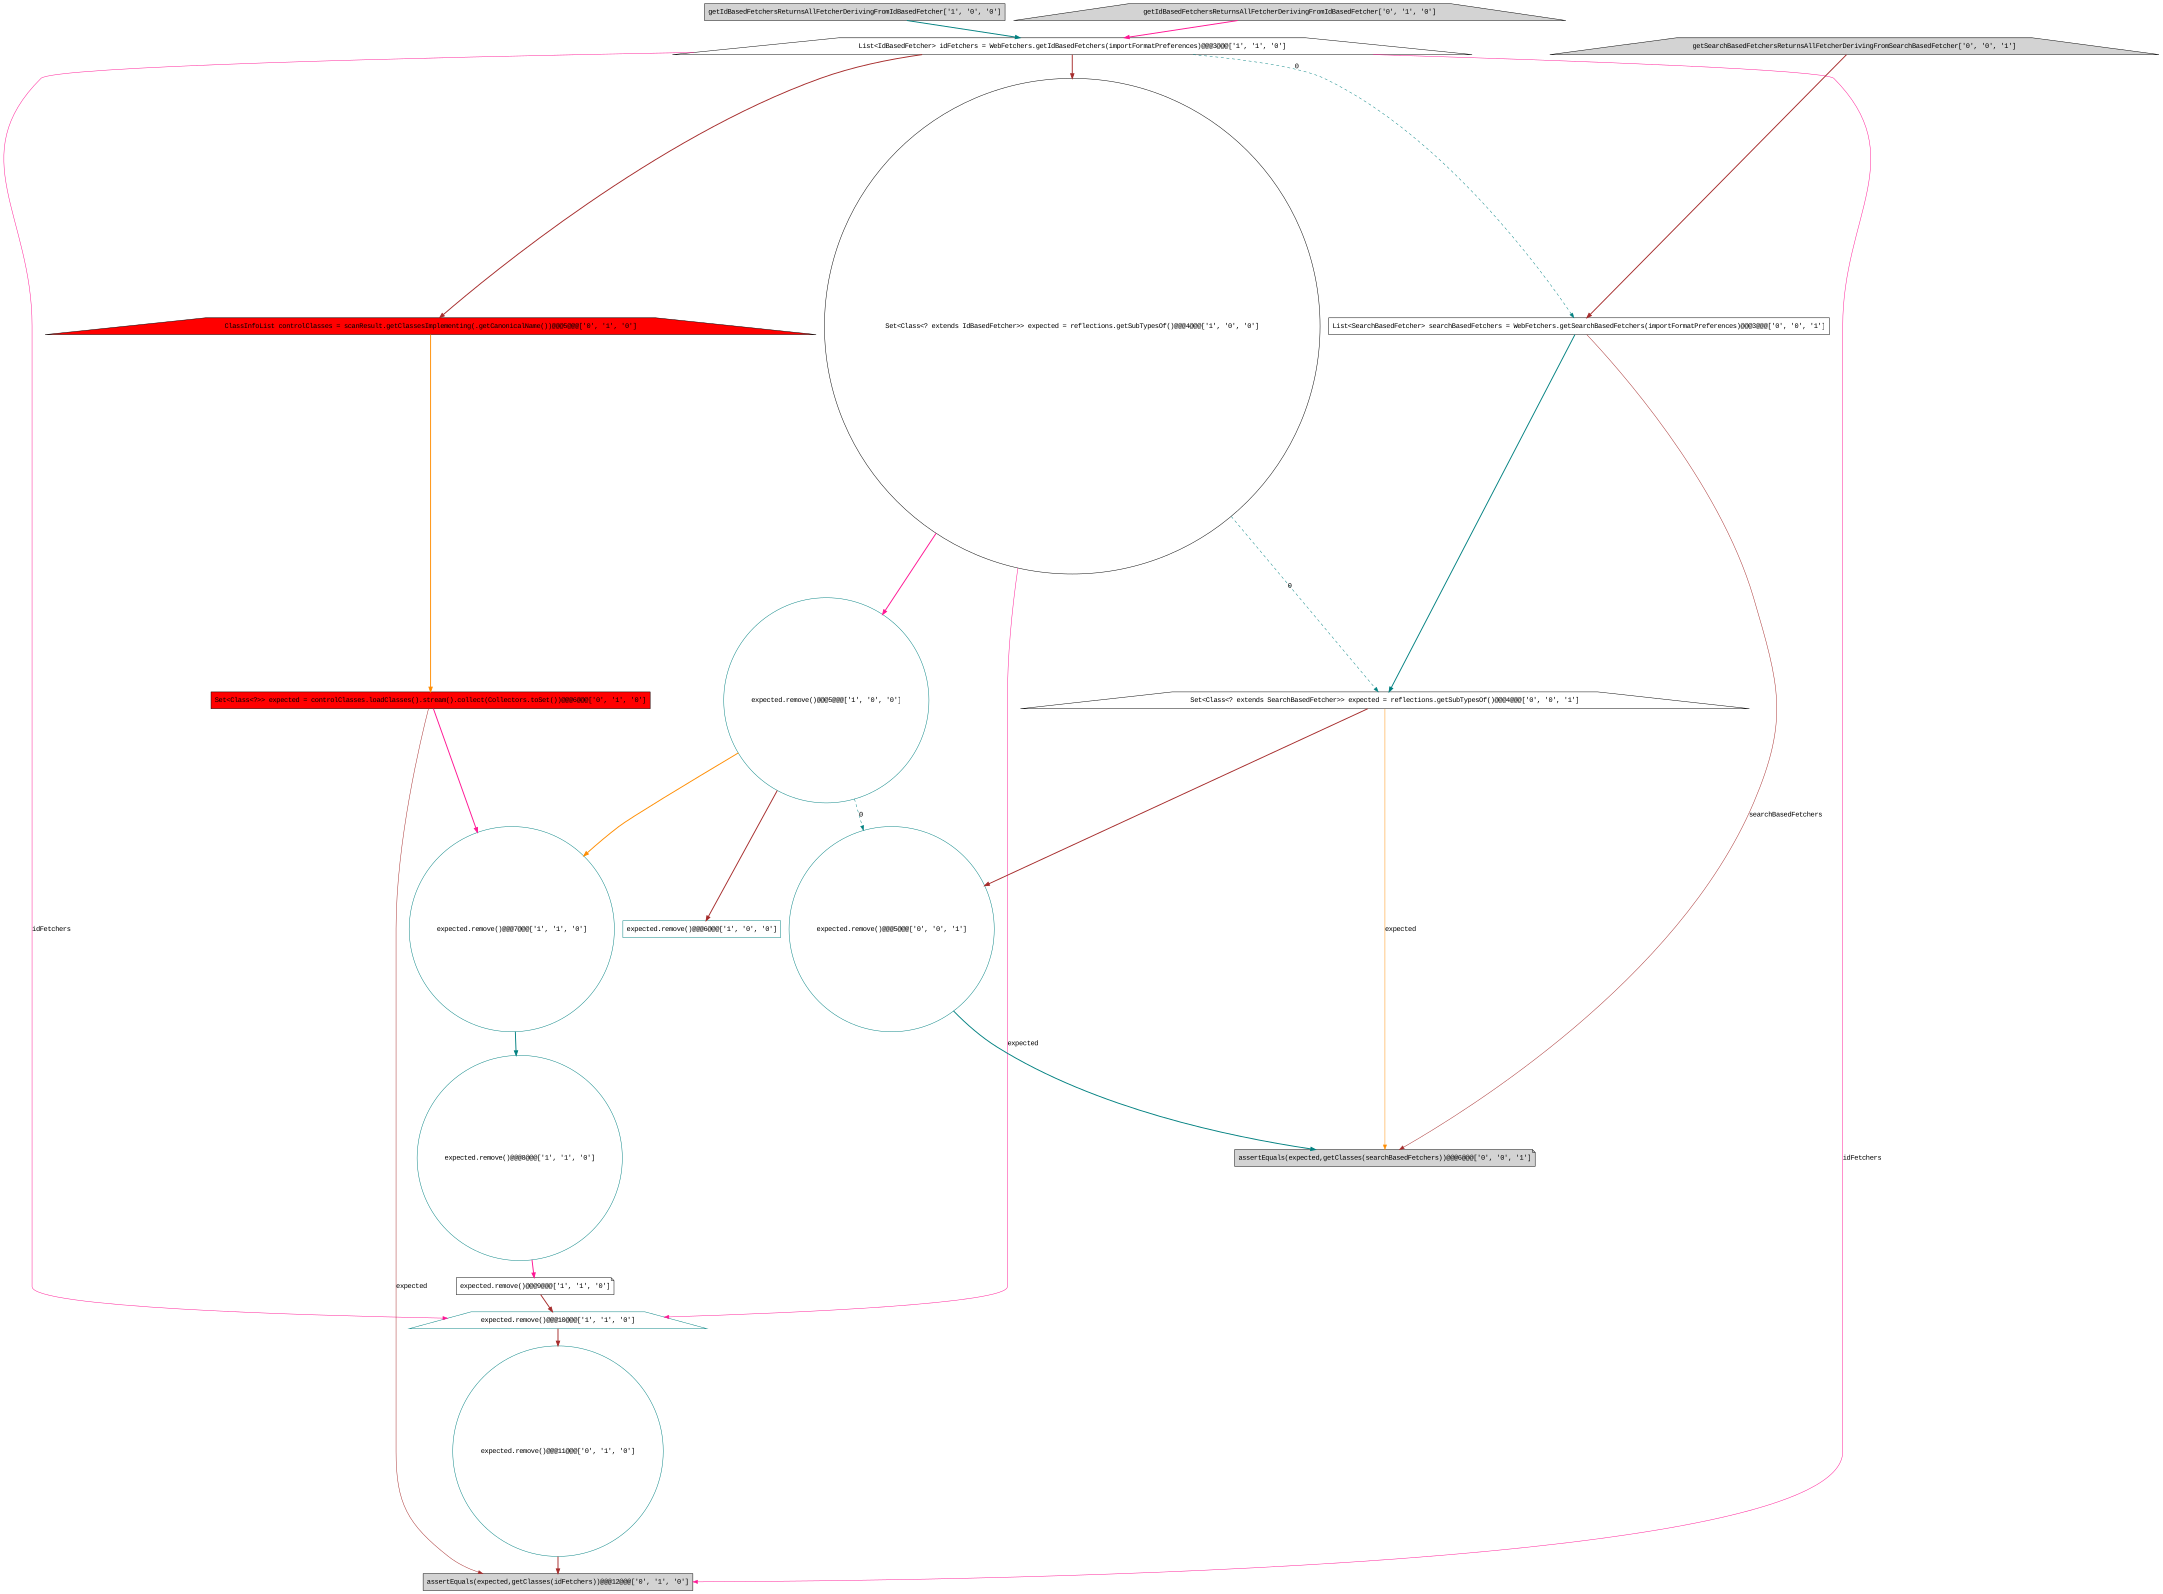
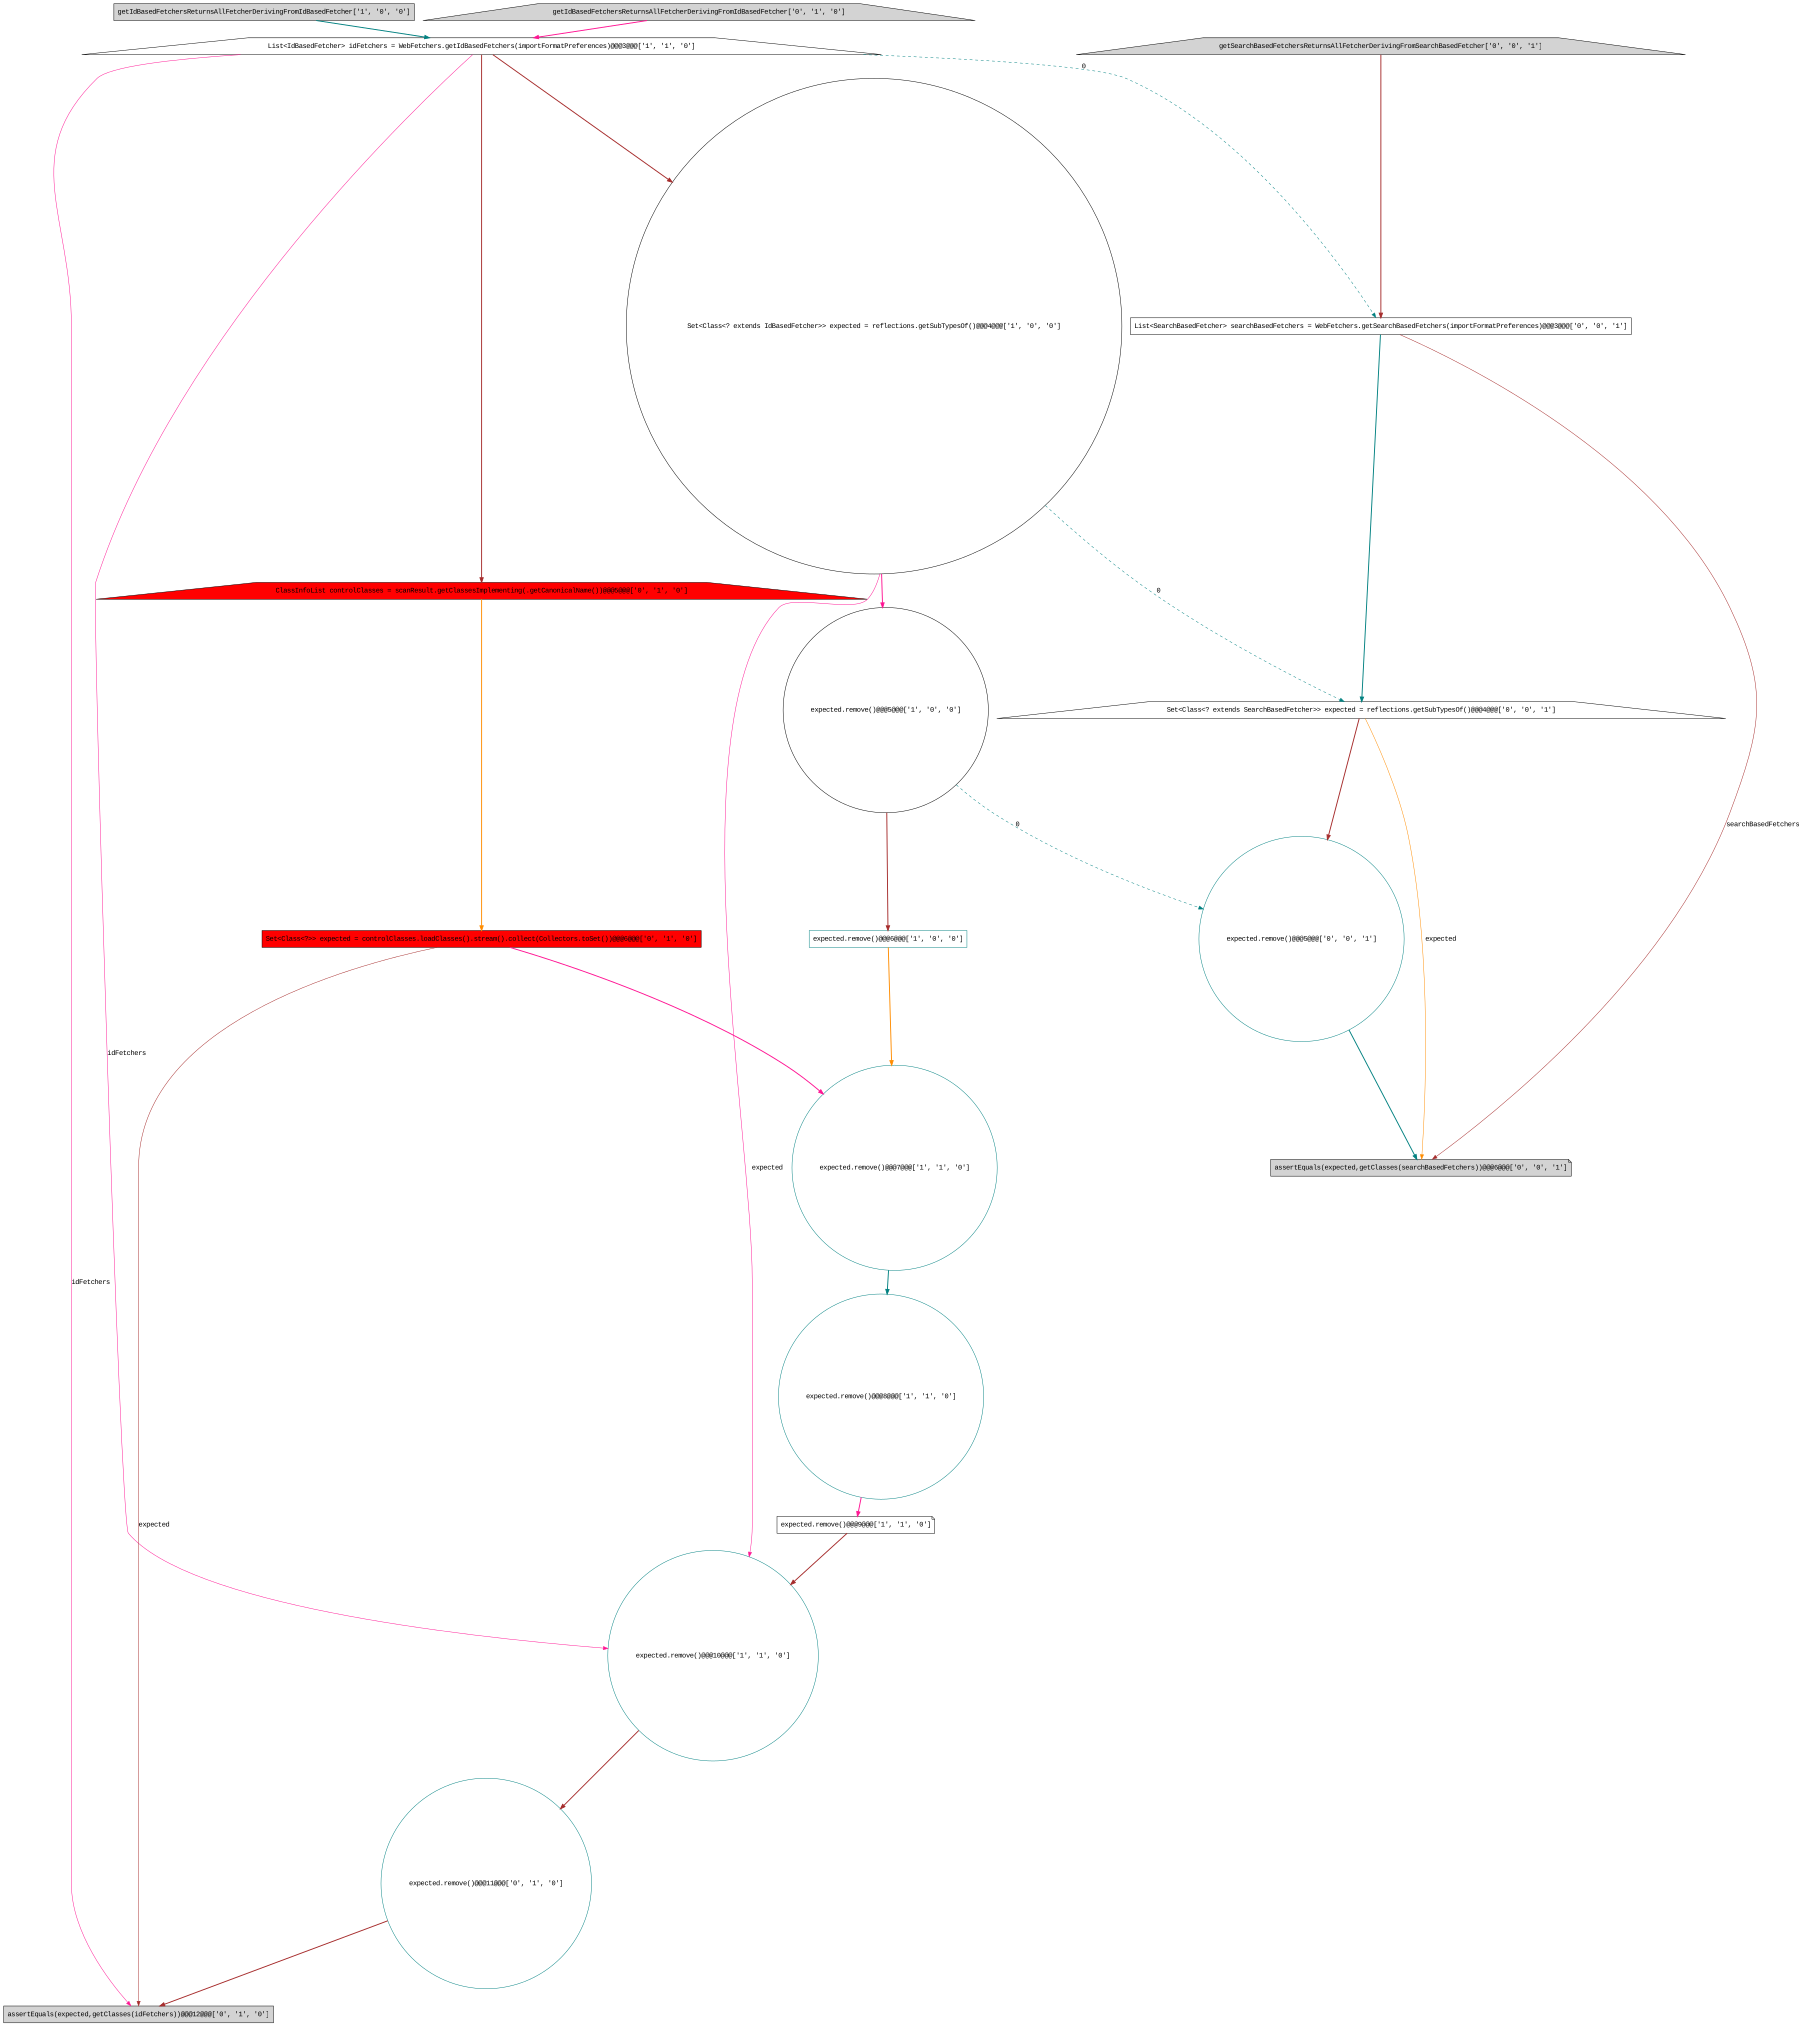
node "expected.remove()@@@5@@@['1', '0', '0']": color teal -> black
edge "expected.remove()@@@5@@@['1', '0', '0']" -> "expected.remove()@@@7@@@['1', '1', '0']": now "expected.remove()@@@6@@@['1', '0', '0']" -> "expected.remove()@@@7@@@['1', '1', '0']"
node "expected.remove()@@@10@@@['1', '1', '0']": shape trapezium -> circle
